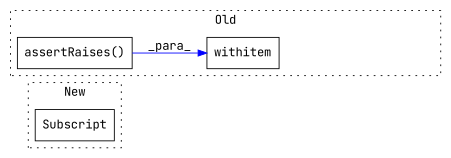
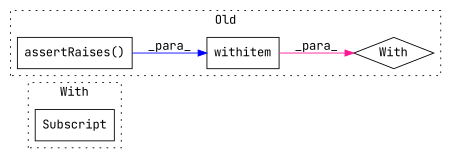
node "With": added
cluster "New": label "New" -> "With"
